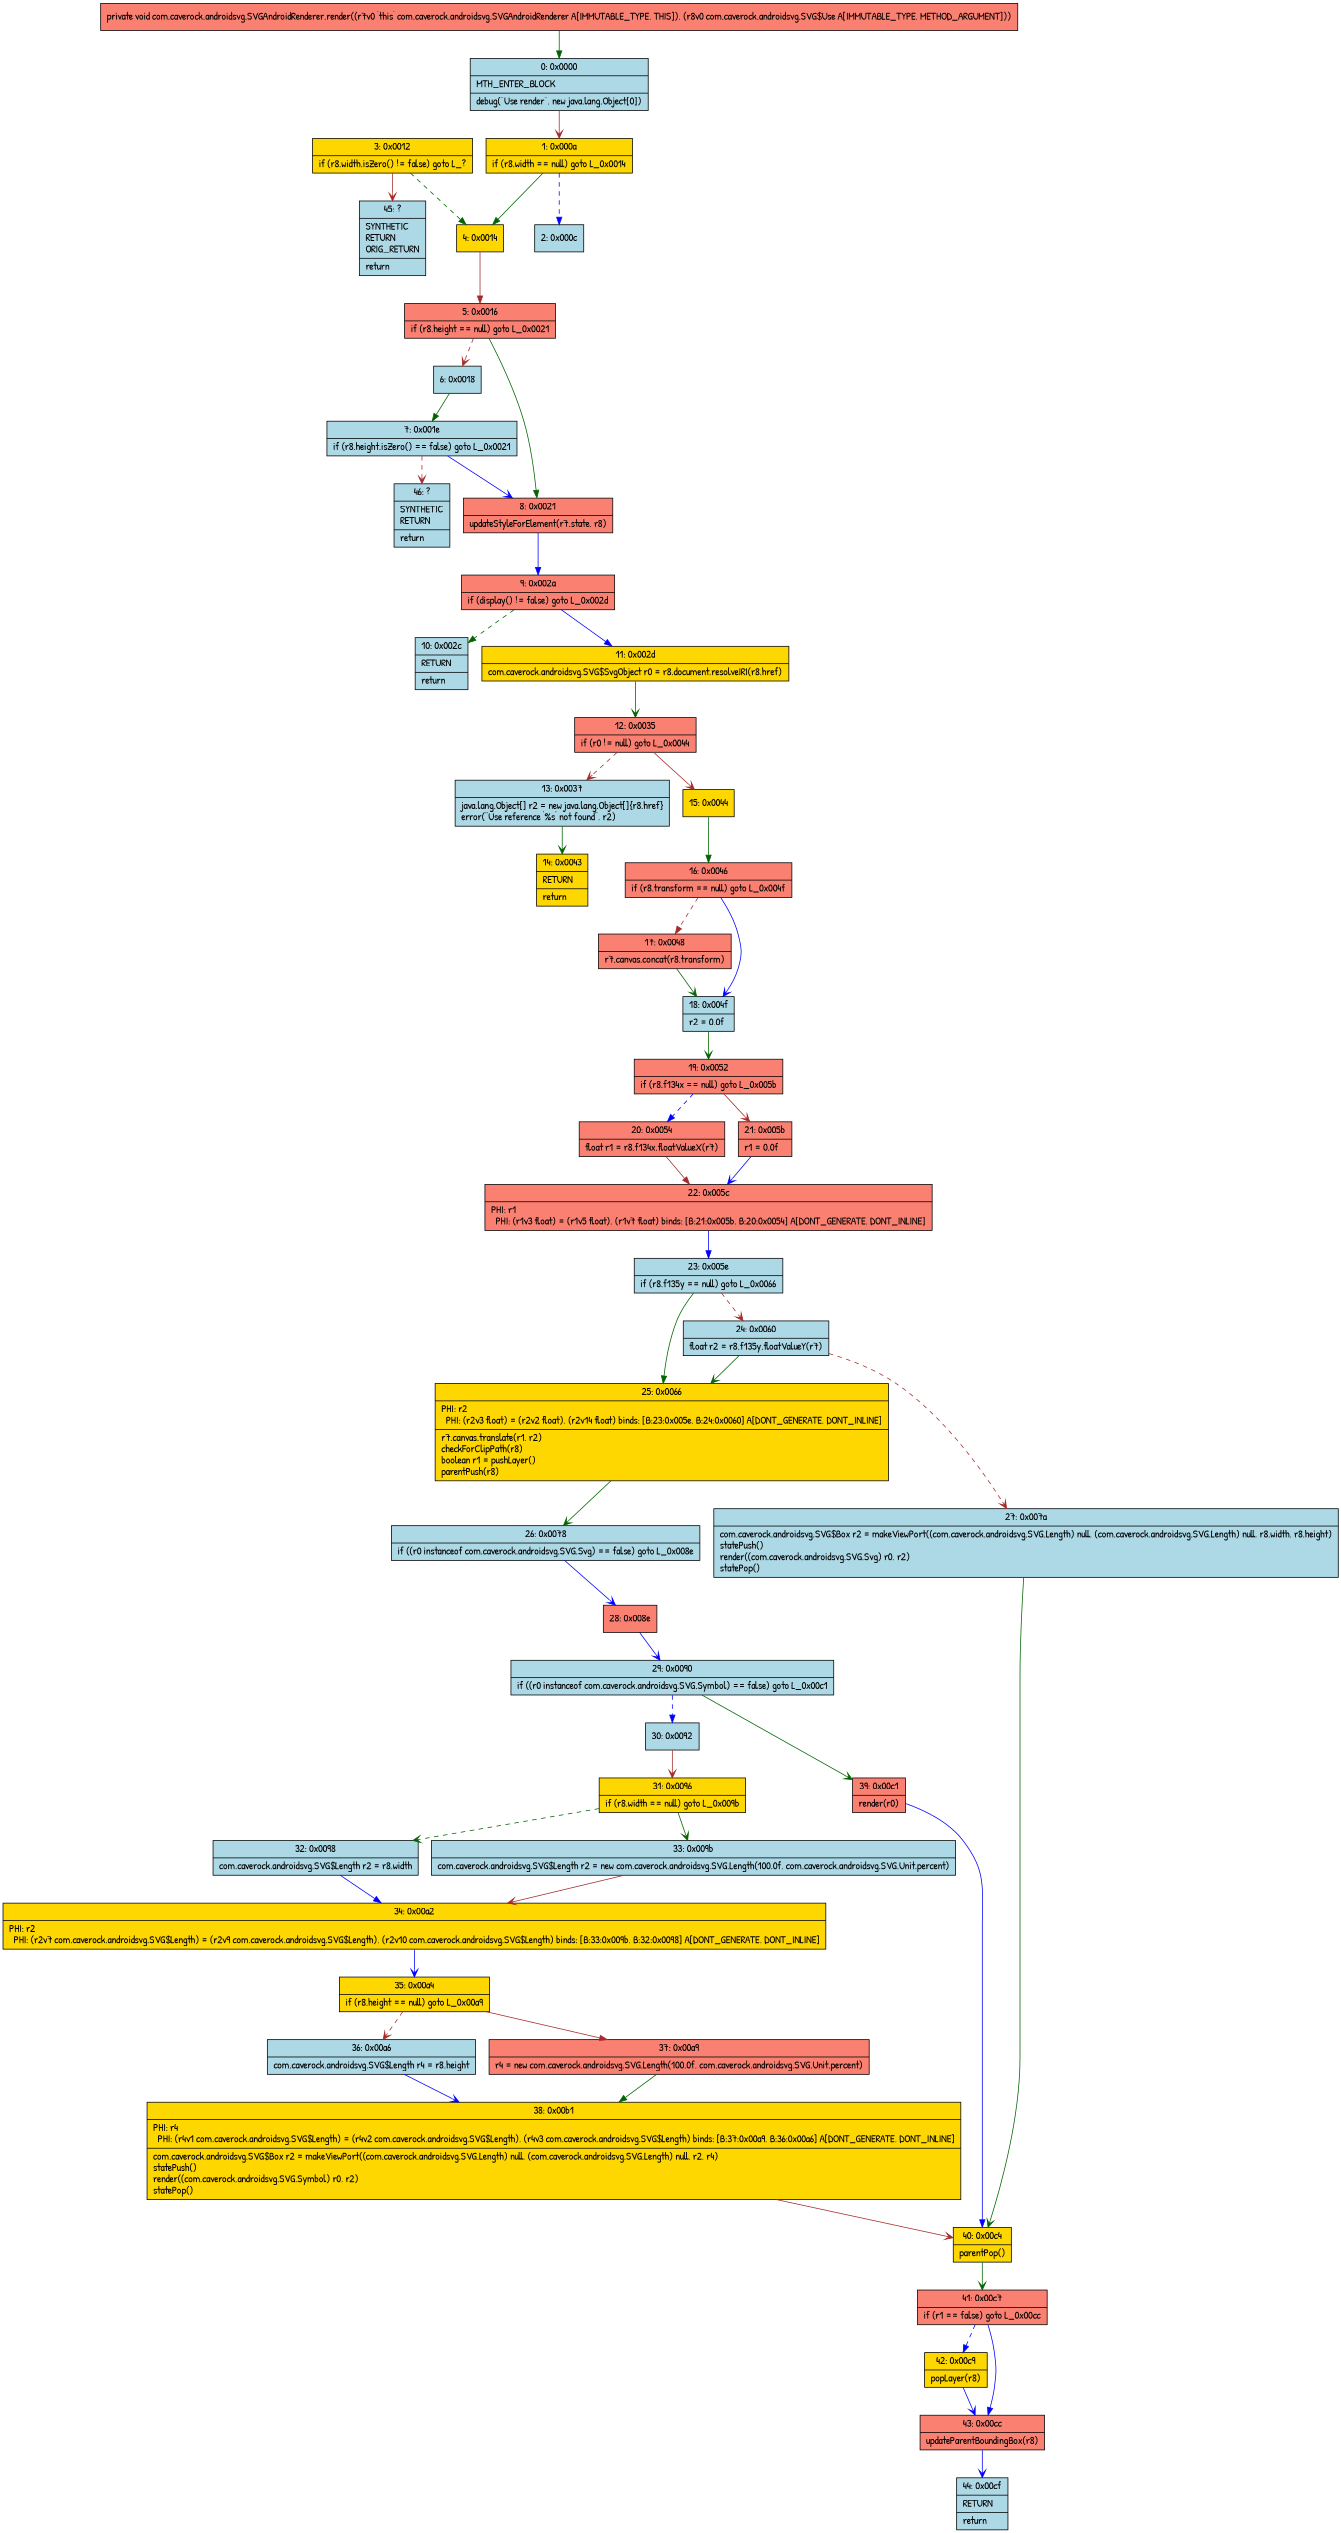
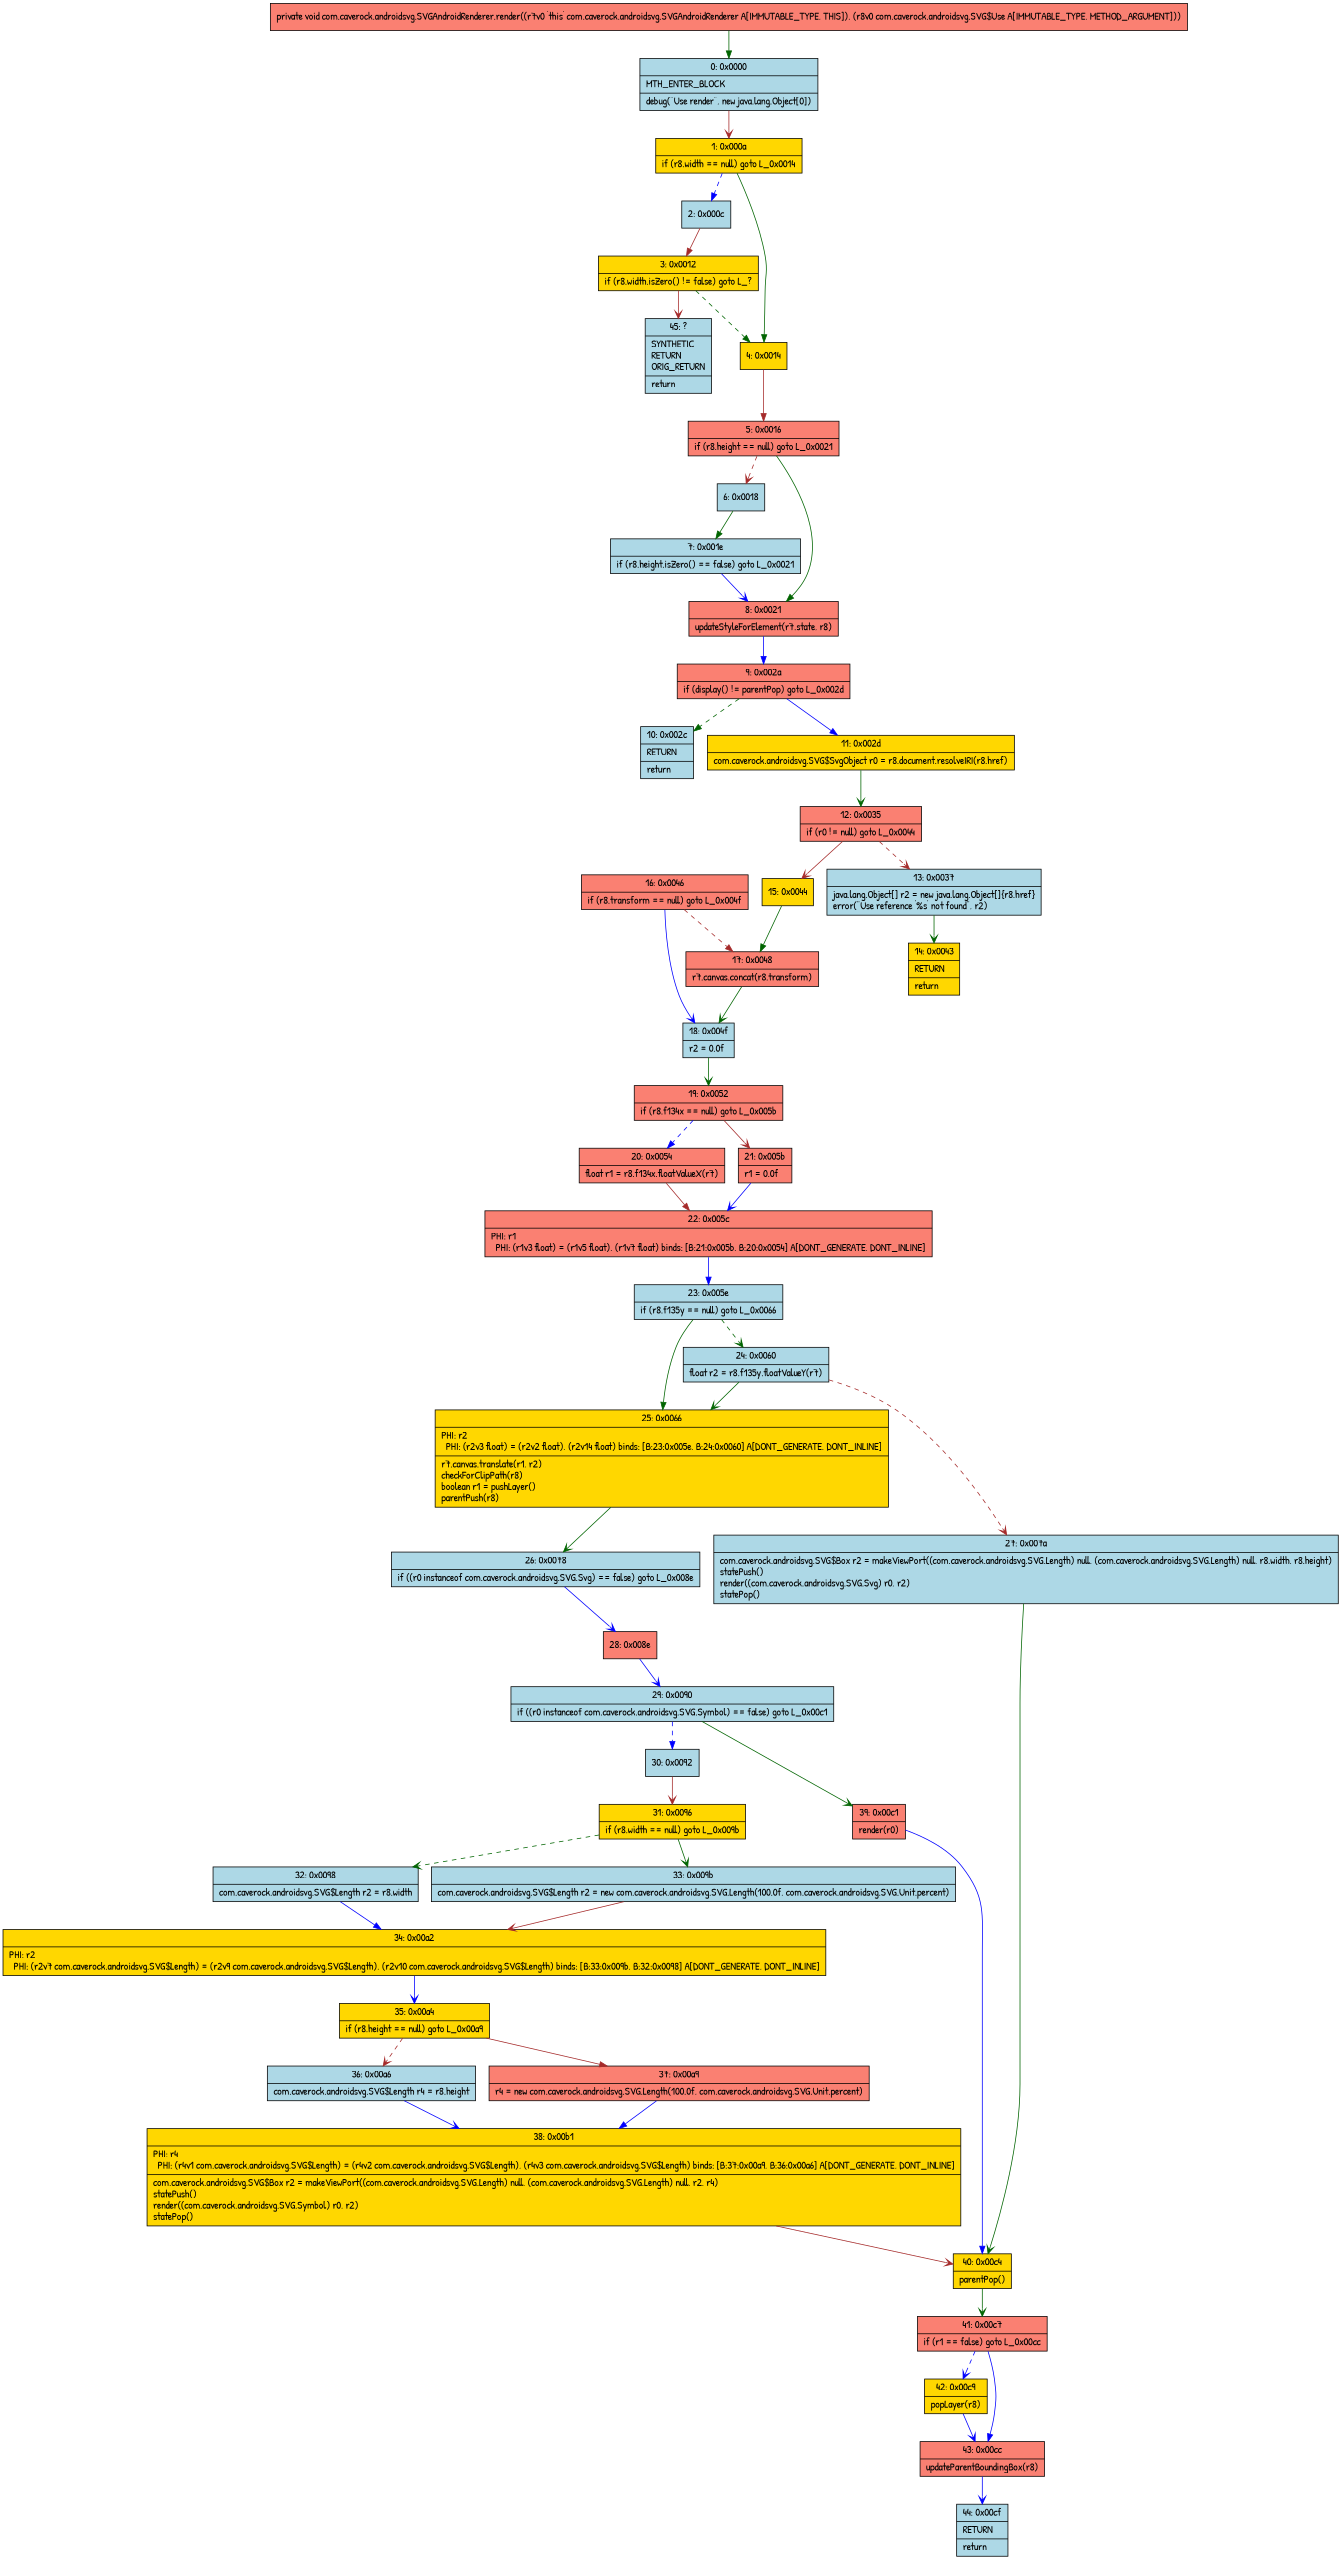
edge "2: 0x000c" -> "3: 0x0012": added
node "46: ?": removed
node "9: 0x002a": text "if (display() != false) goto L_0x002d" -> "if (display() != parentPop) goto L_0x002d"
edge "15: 0x0044" -> "16: 0x0046": now "15: 0x0044" -> "17: 0x0048"
edge "23: 0x005e" -> "24: 0x0060": color brown -> darkgreen
edge "37: 0x00a9" -> "38: 0x00b1": color darkgreen -> blue
edge "41: 0x00c7" -> "42: 0x00c9": arrowhead normal -> vee
